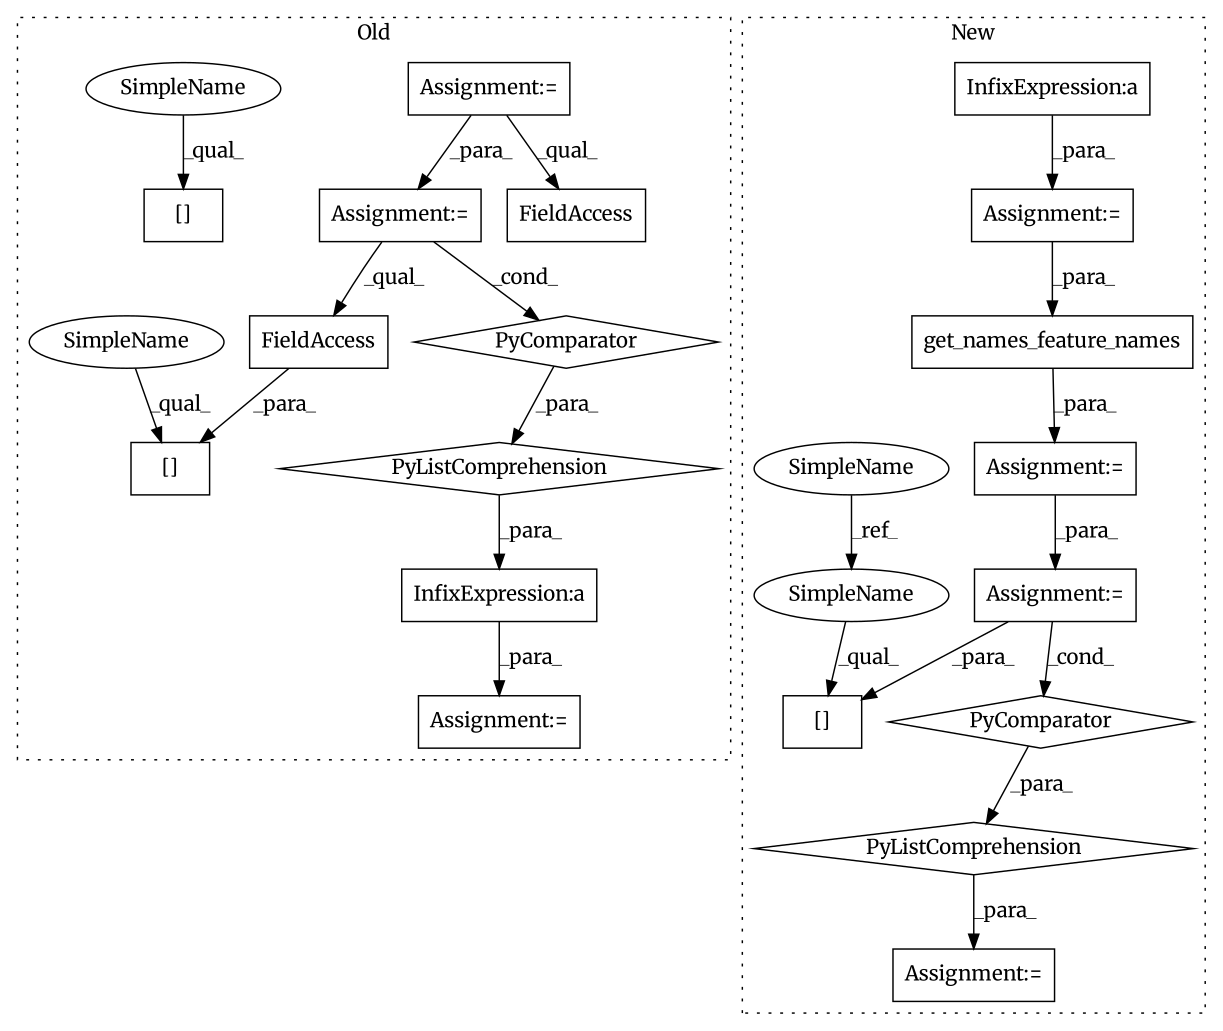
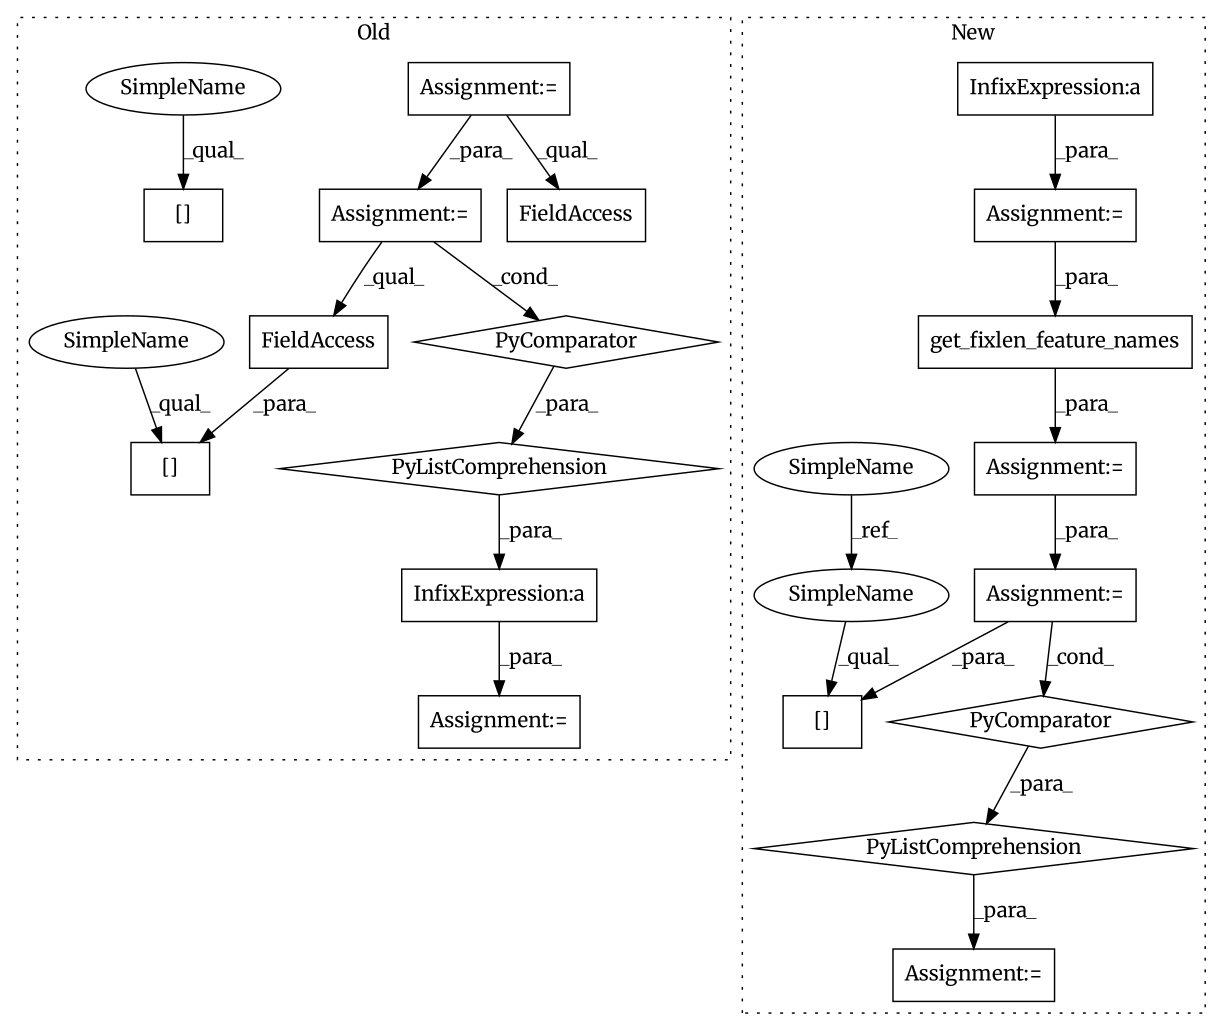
node "get_names_feature_names": label "get_names_feature_names" -> "get_fixlen_feature_names"
